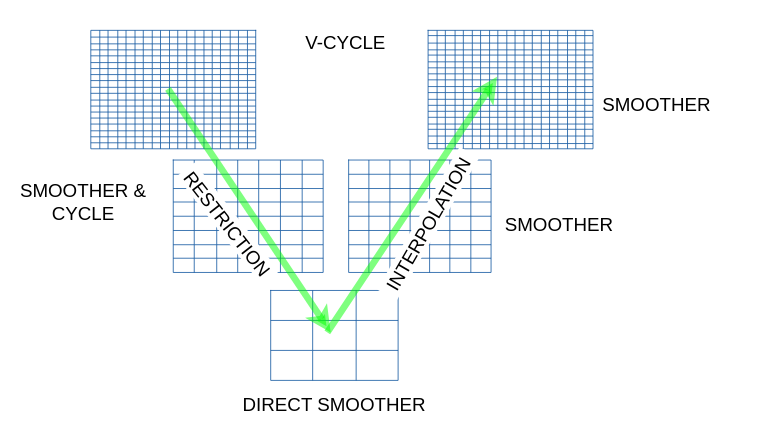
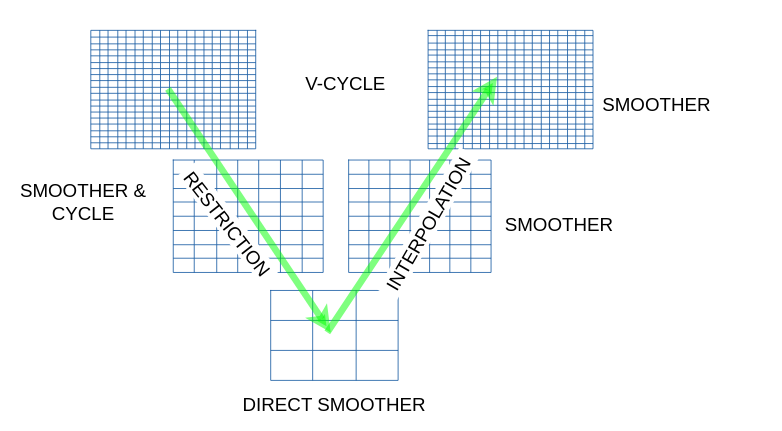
node "V-CYCLE": moved (345, 42) -> (345, 83)
